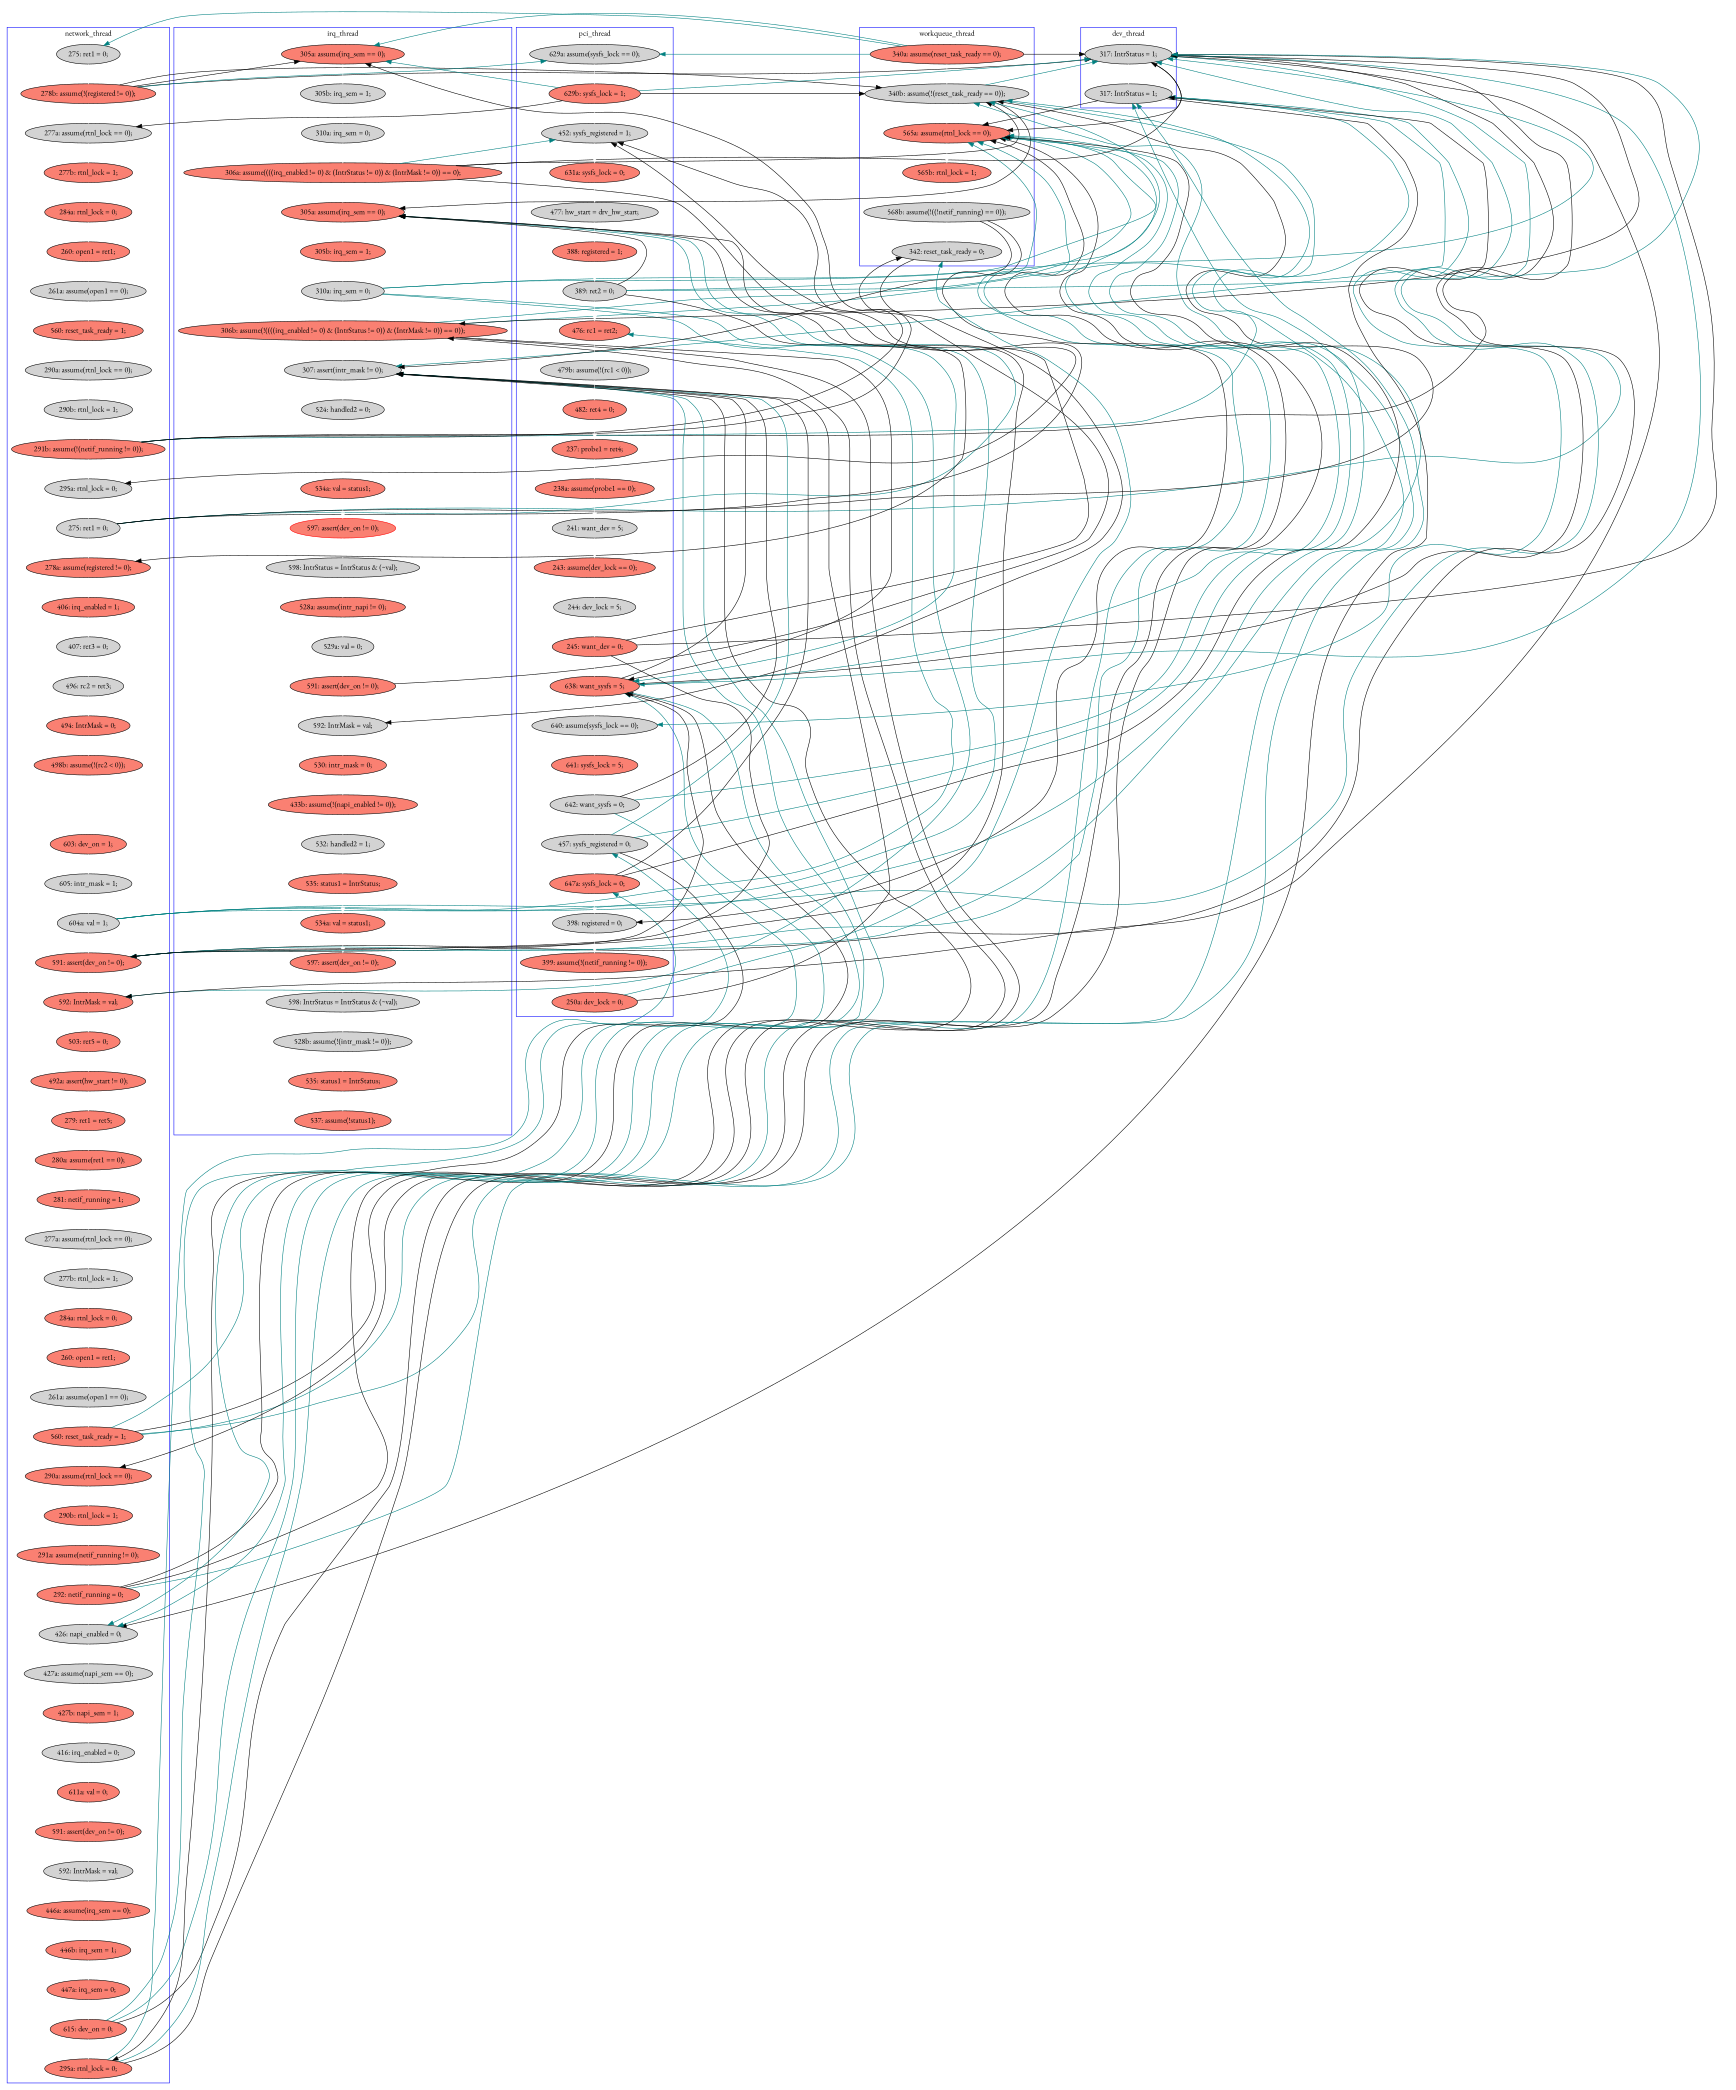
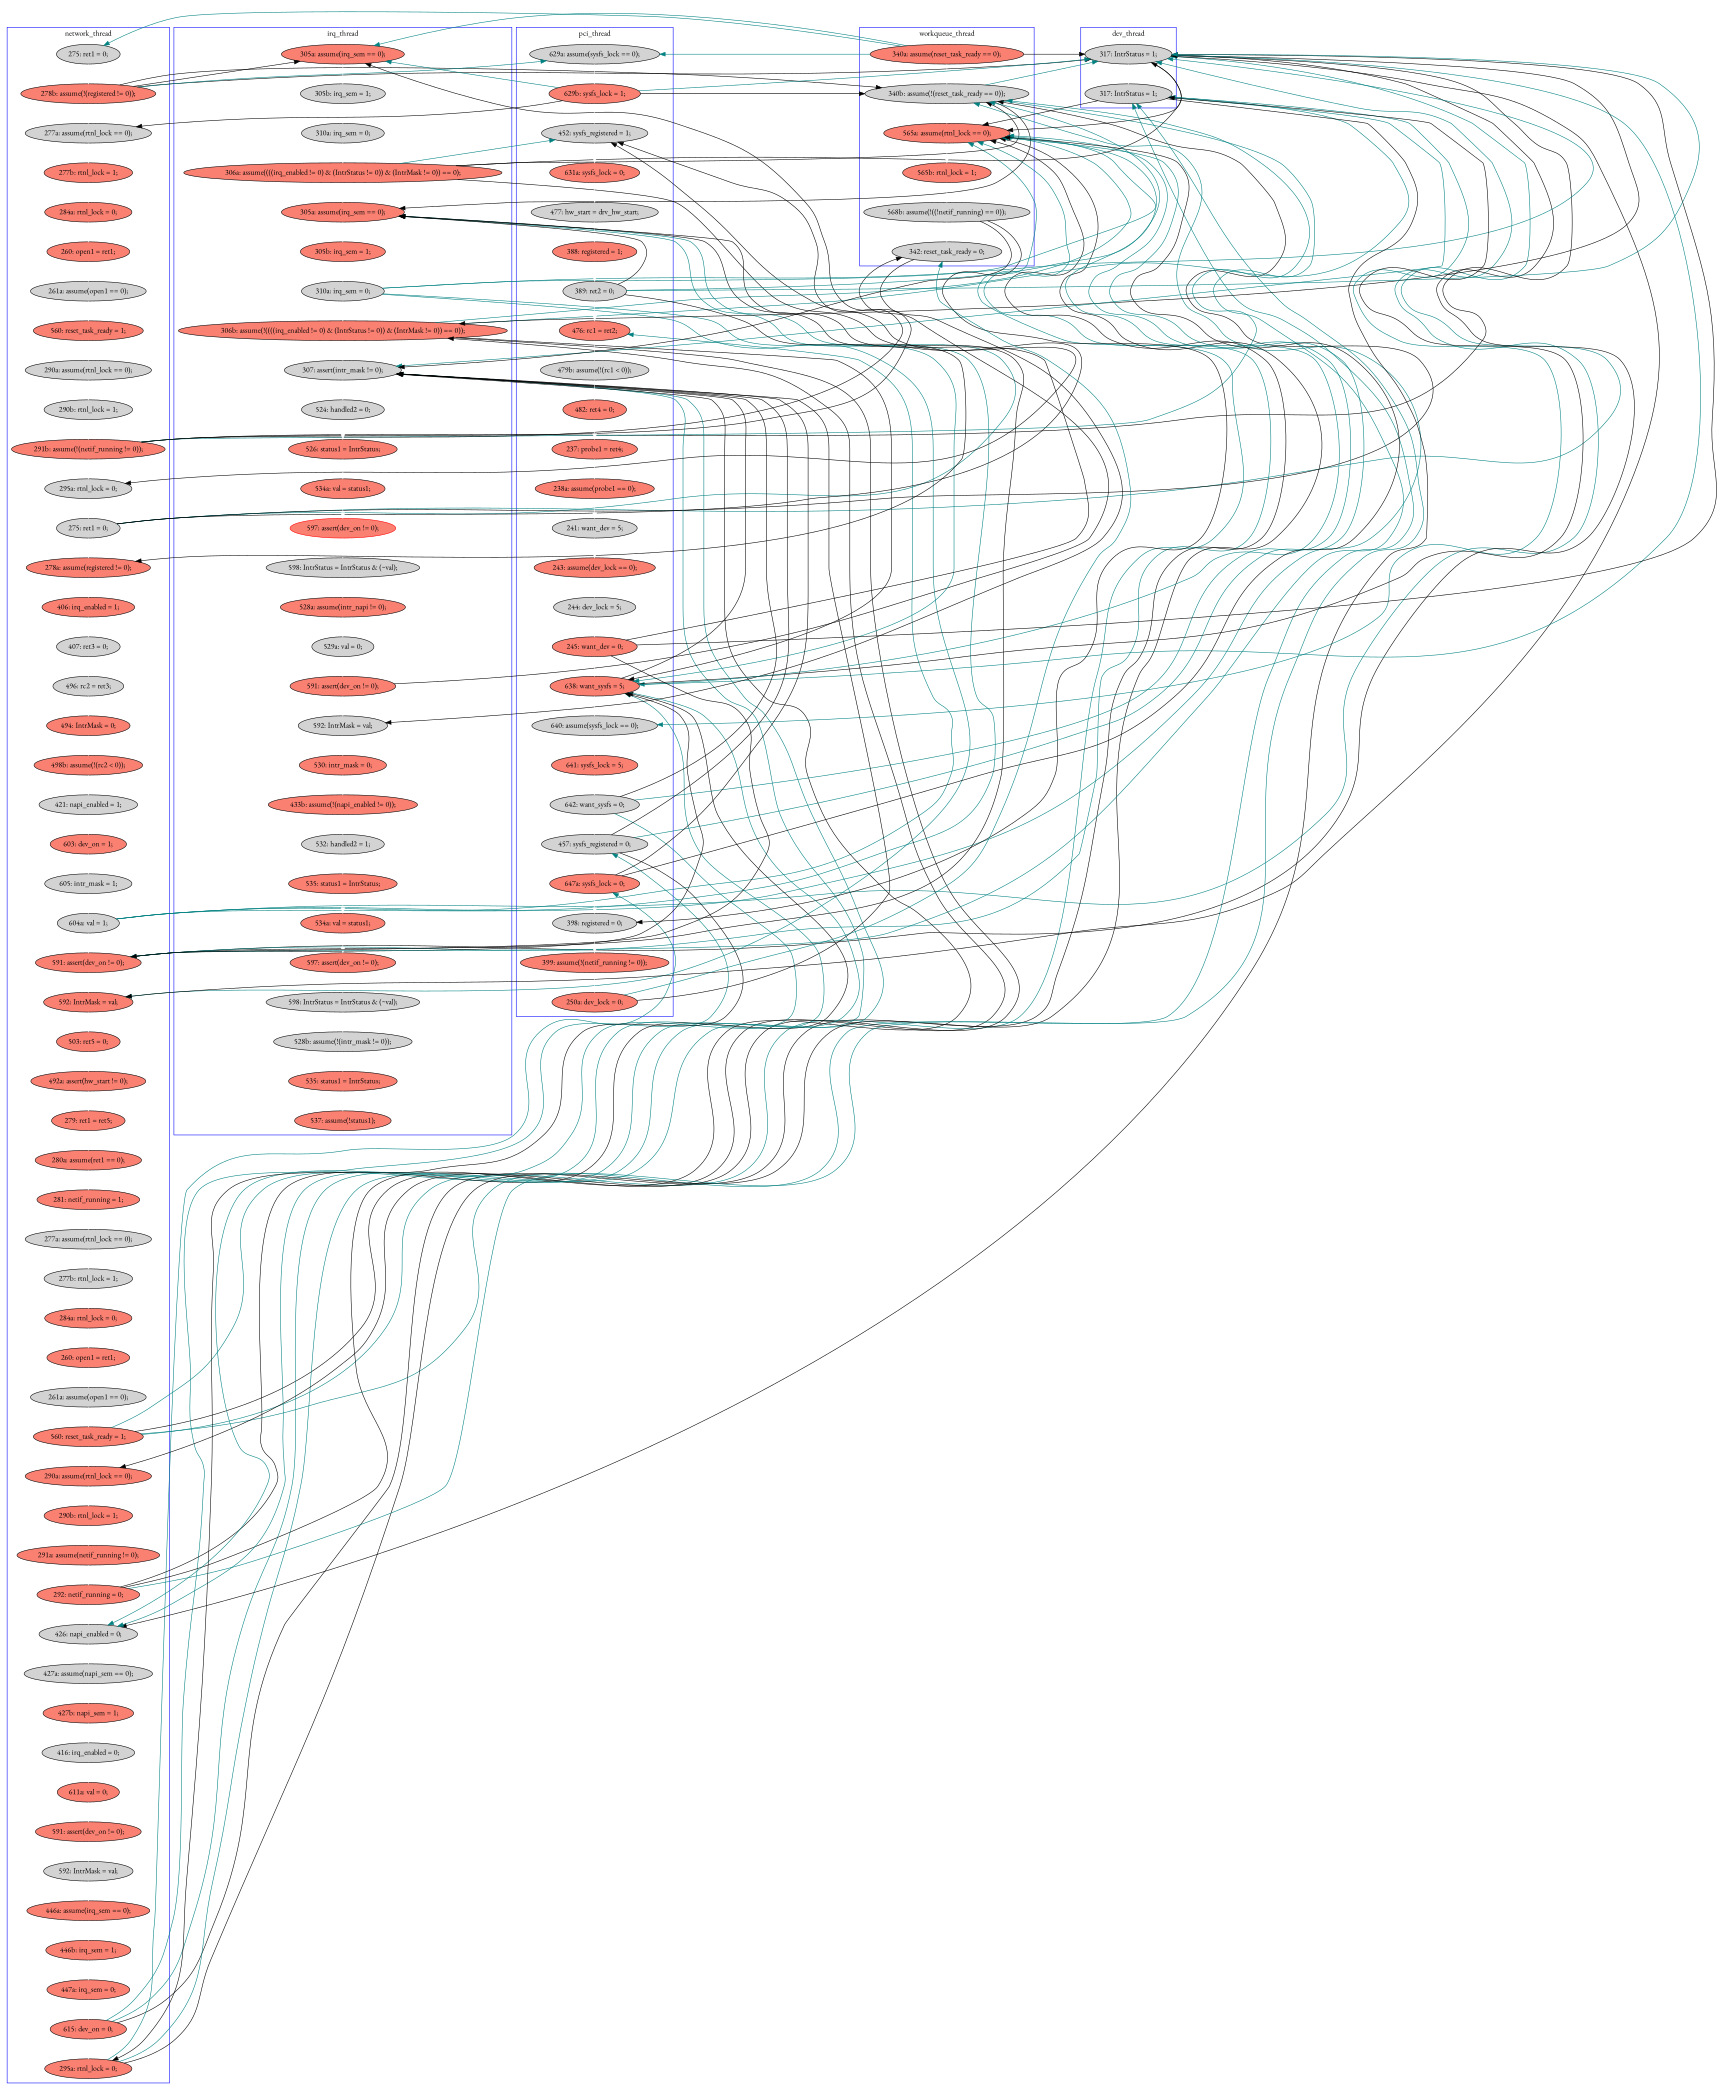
node "526: status1 = IntrStatus;": added
edge "457: sysfs_registered = 0;" -> "307: assert(intr_mask != 0);": color teal -> black
node "421: napi_enabled = 1;": added
